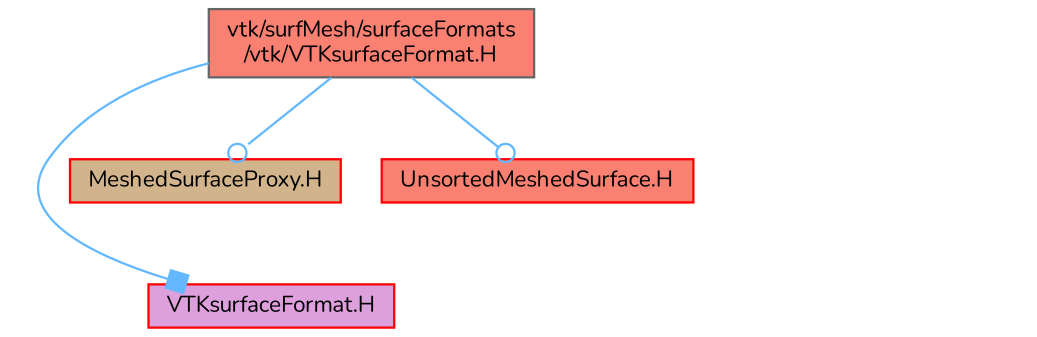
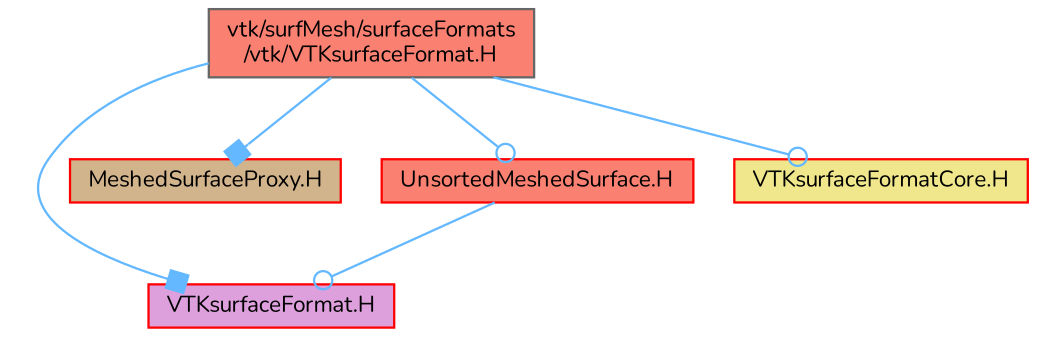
edge "vtk/surfMesh/surfaceFormats /vtk/VTKsurfaceFormat.H" -> "MeshedSurfaceProxy.H": arrowhead odot -> box
node "VTKsurfaceFormatCore.H": added
edge "UnsortedMeshedSurface.H" -> "VTKsurfaceFormat.H": added
